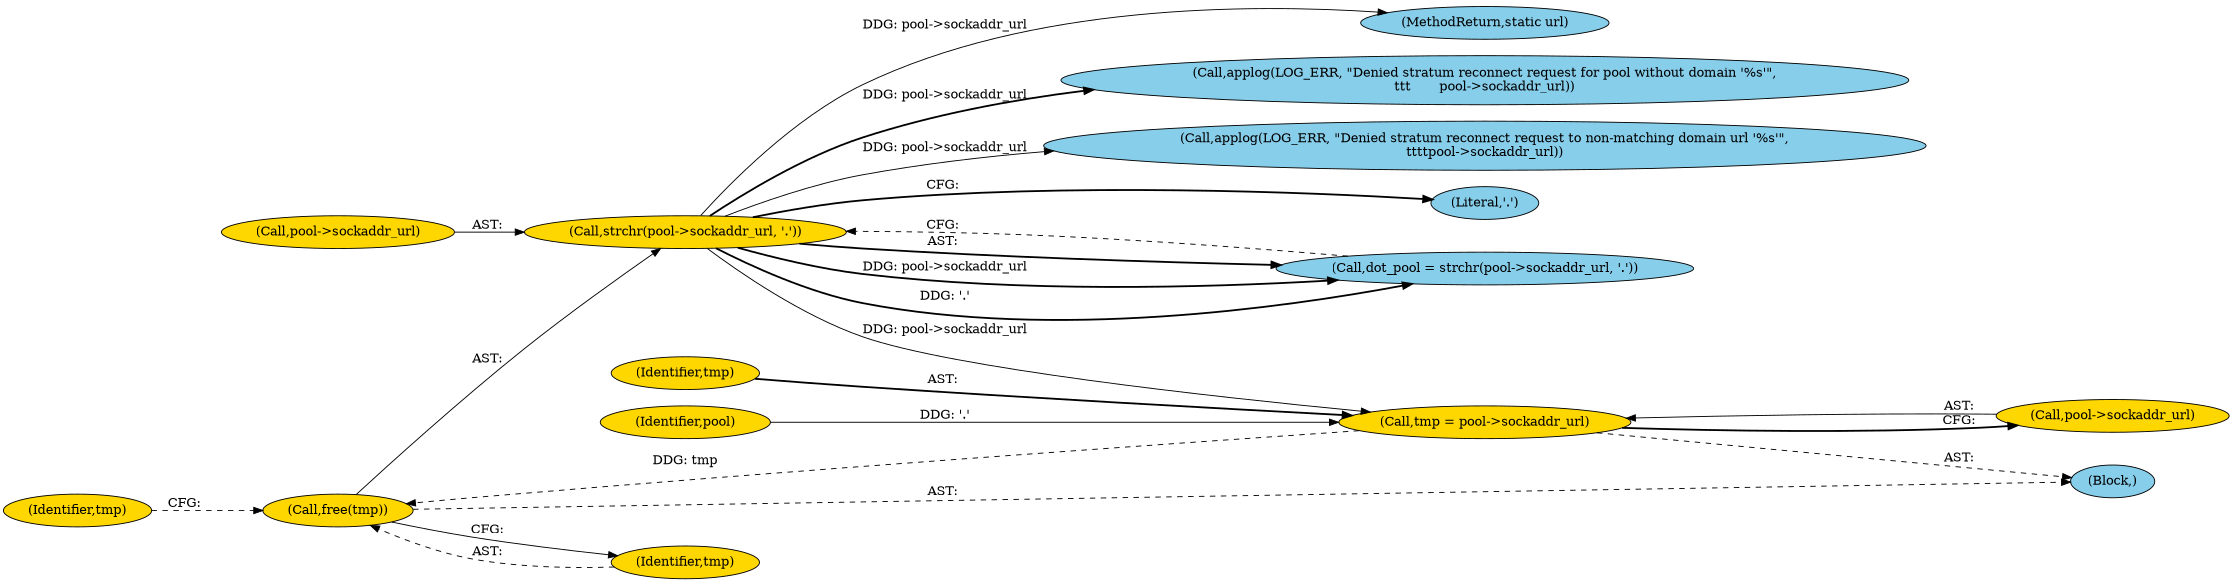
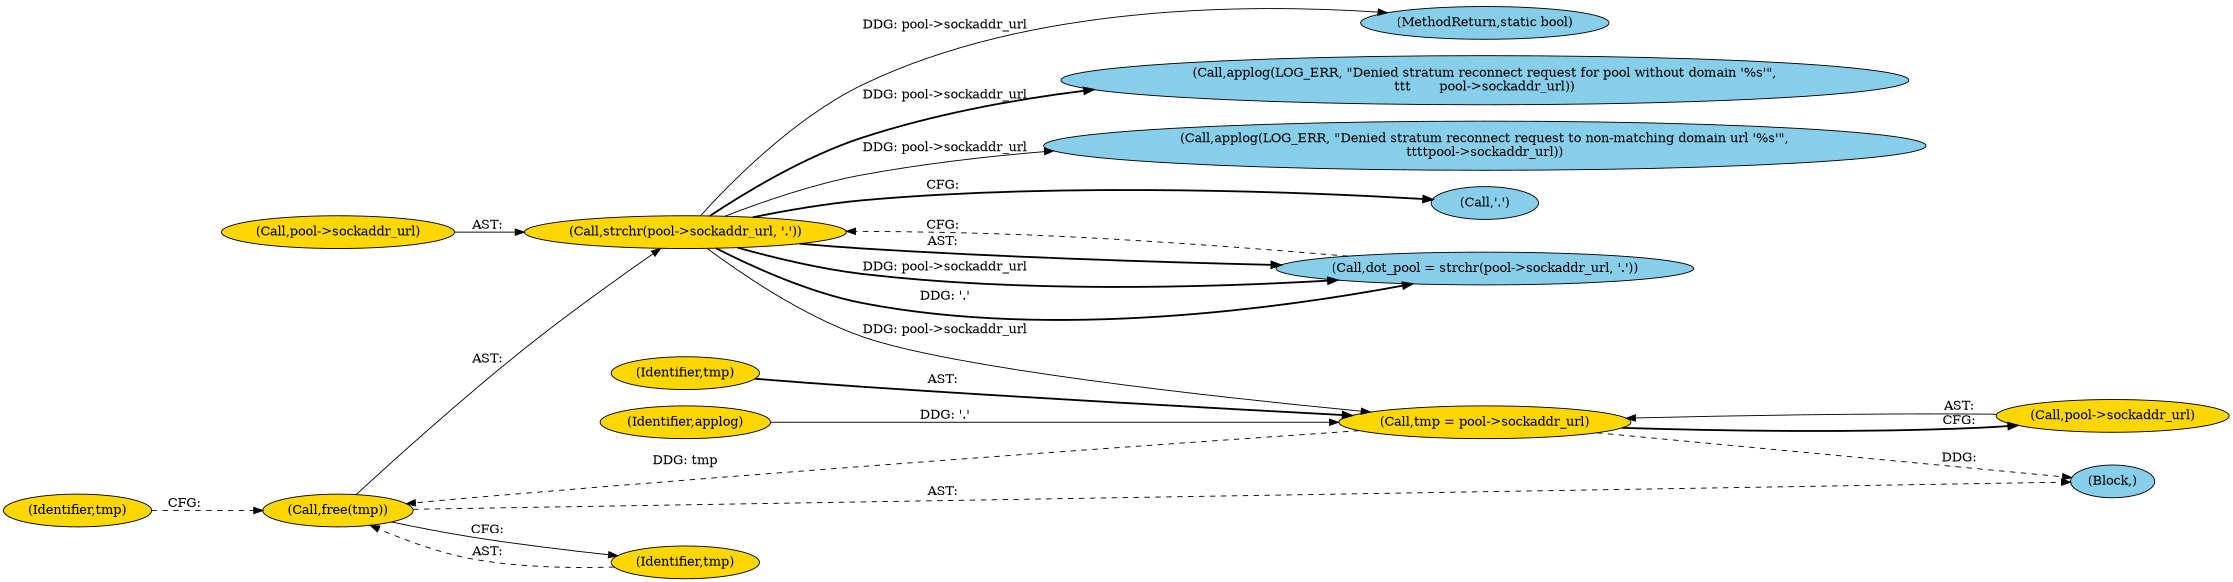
node "(MethodReturn,static url)": label "(MethodReturn,static url)" -> "(MethodReturn,static bool)"
node "(Literal,'.')": label "(Literal,'.')" -> "(Call,'.')"
node "(Identifier,pool)": label "(Identifier,pool)" -> "(Identifier,applog)"
edge "(Call,tmp = pool->sockaddr_url)" -> "(Block,)": label "AST: " -> "DDG: "
